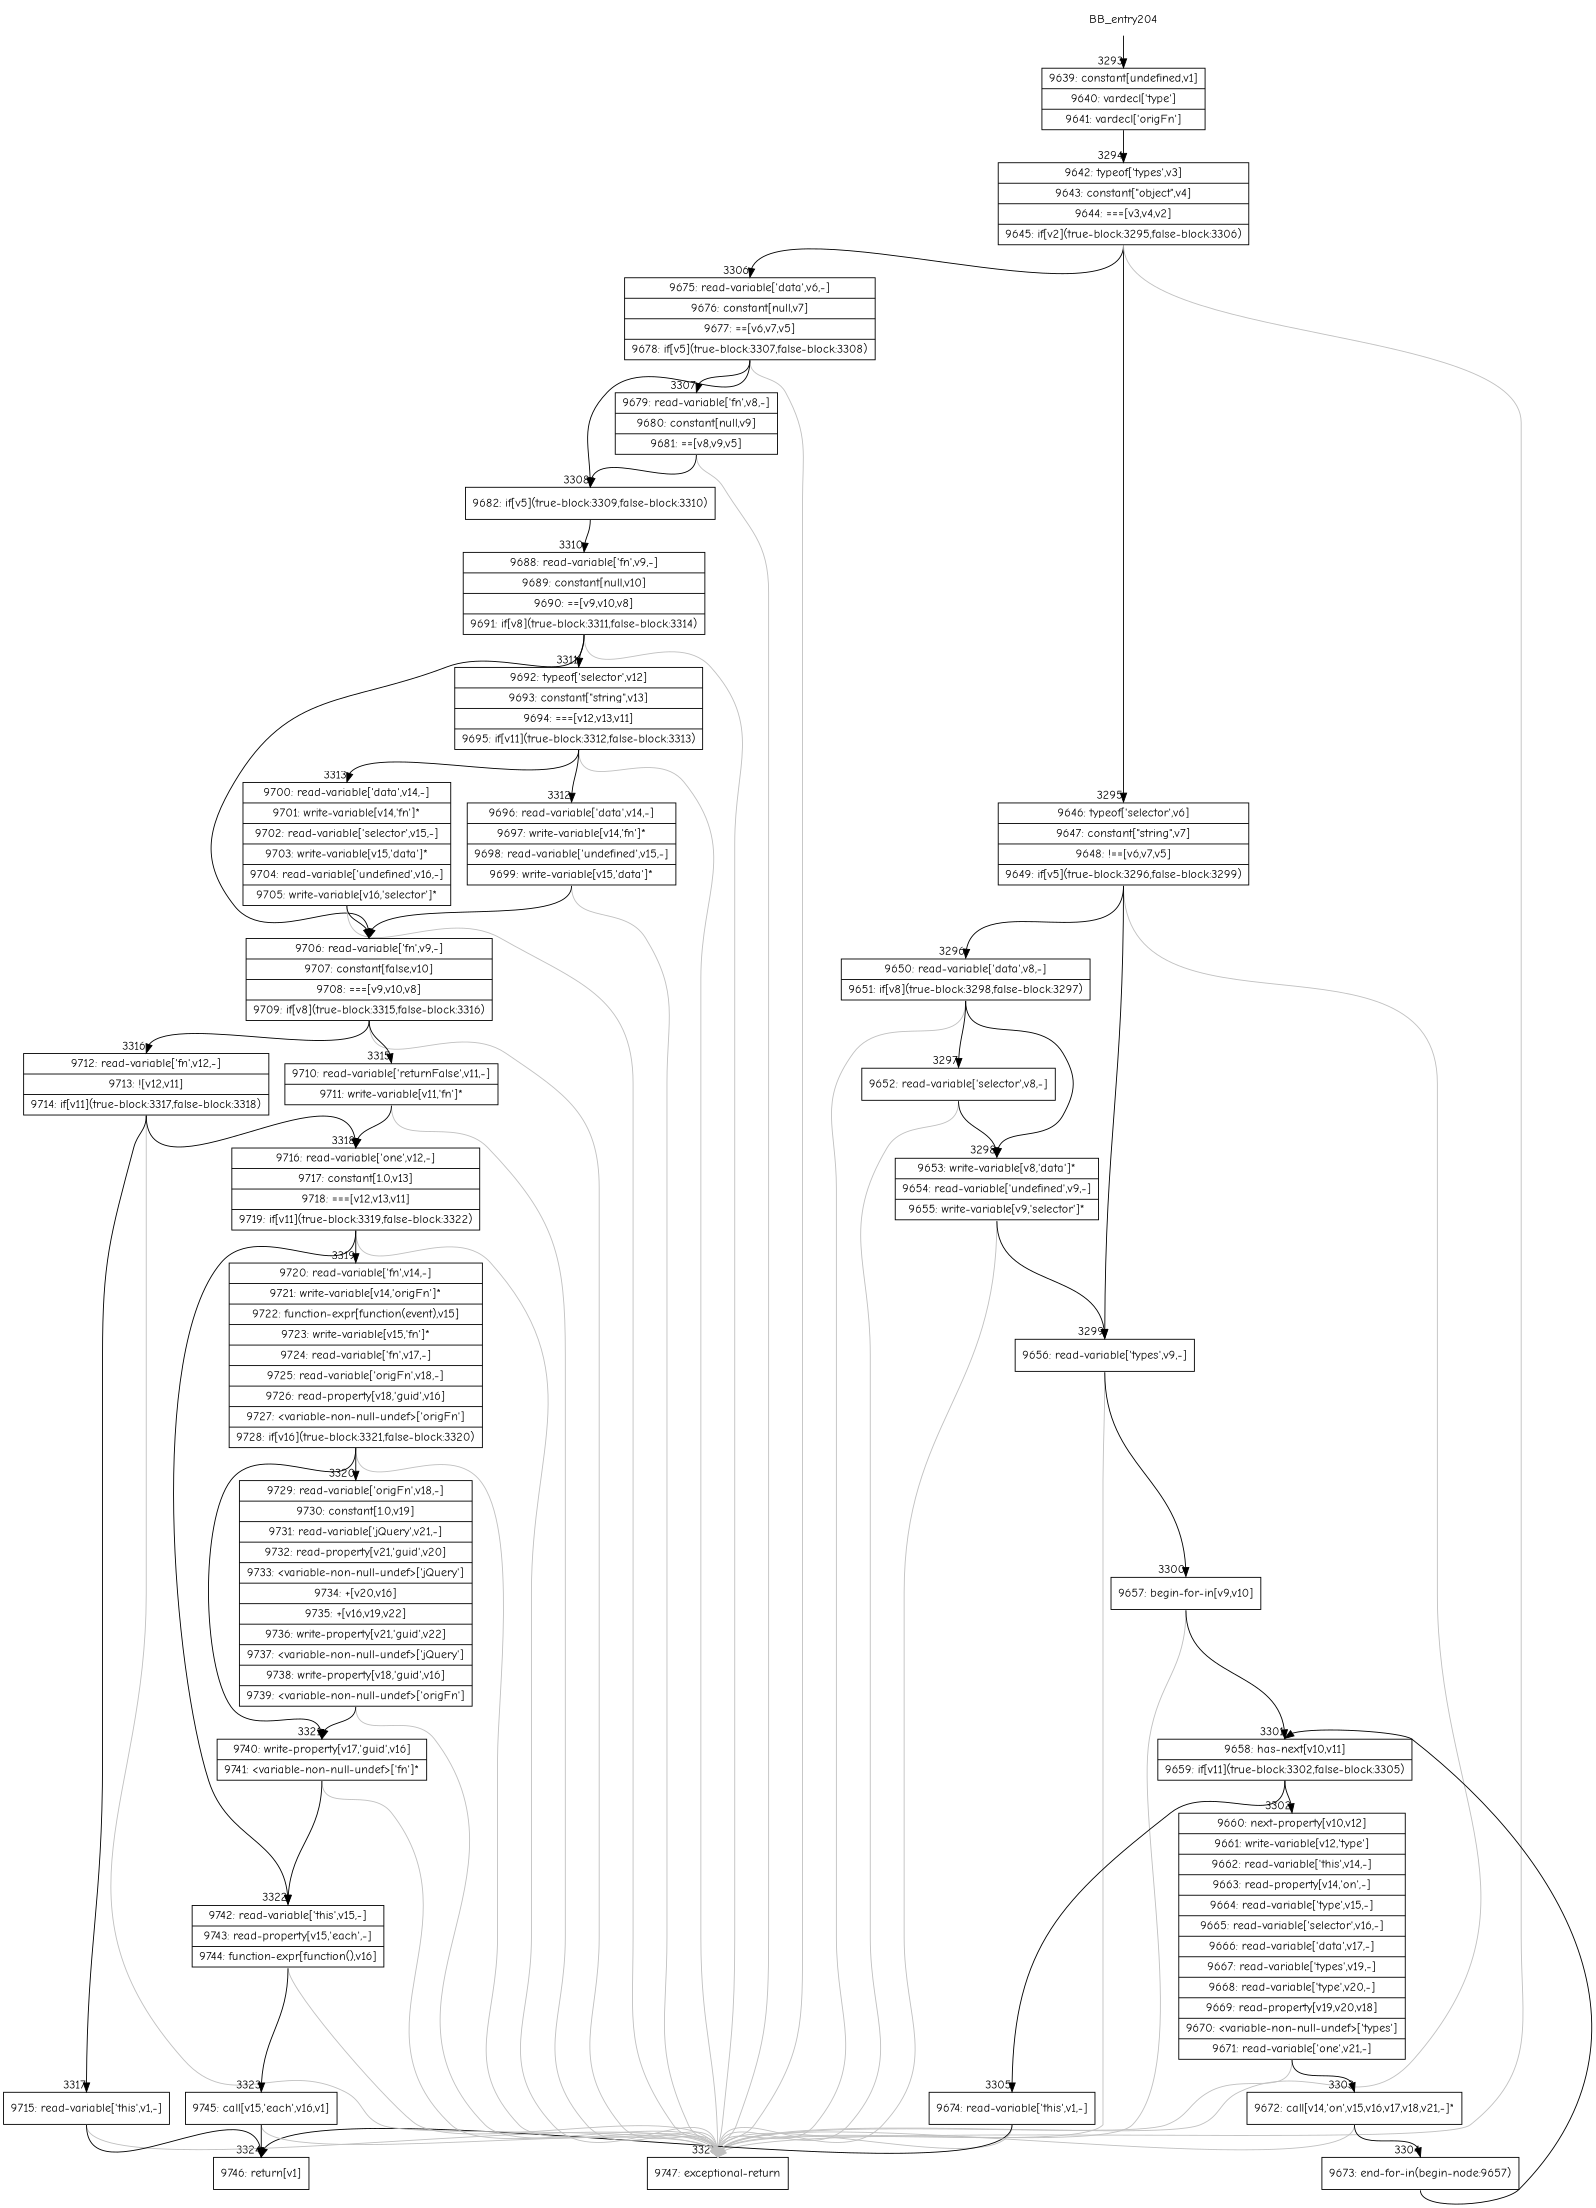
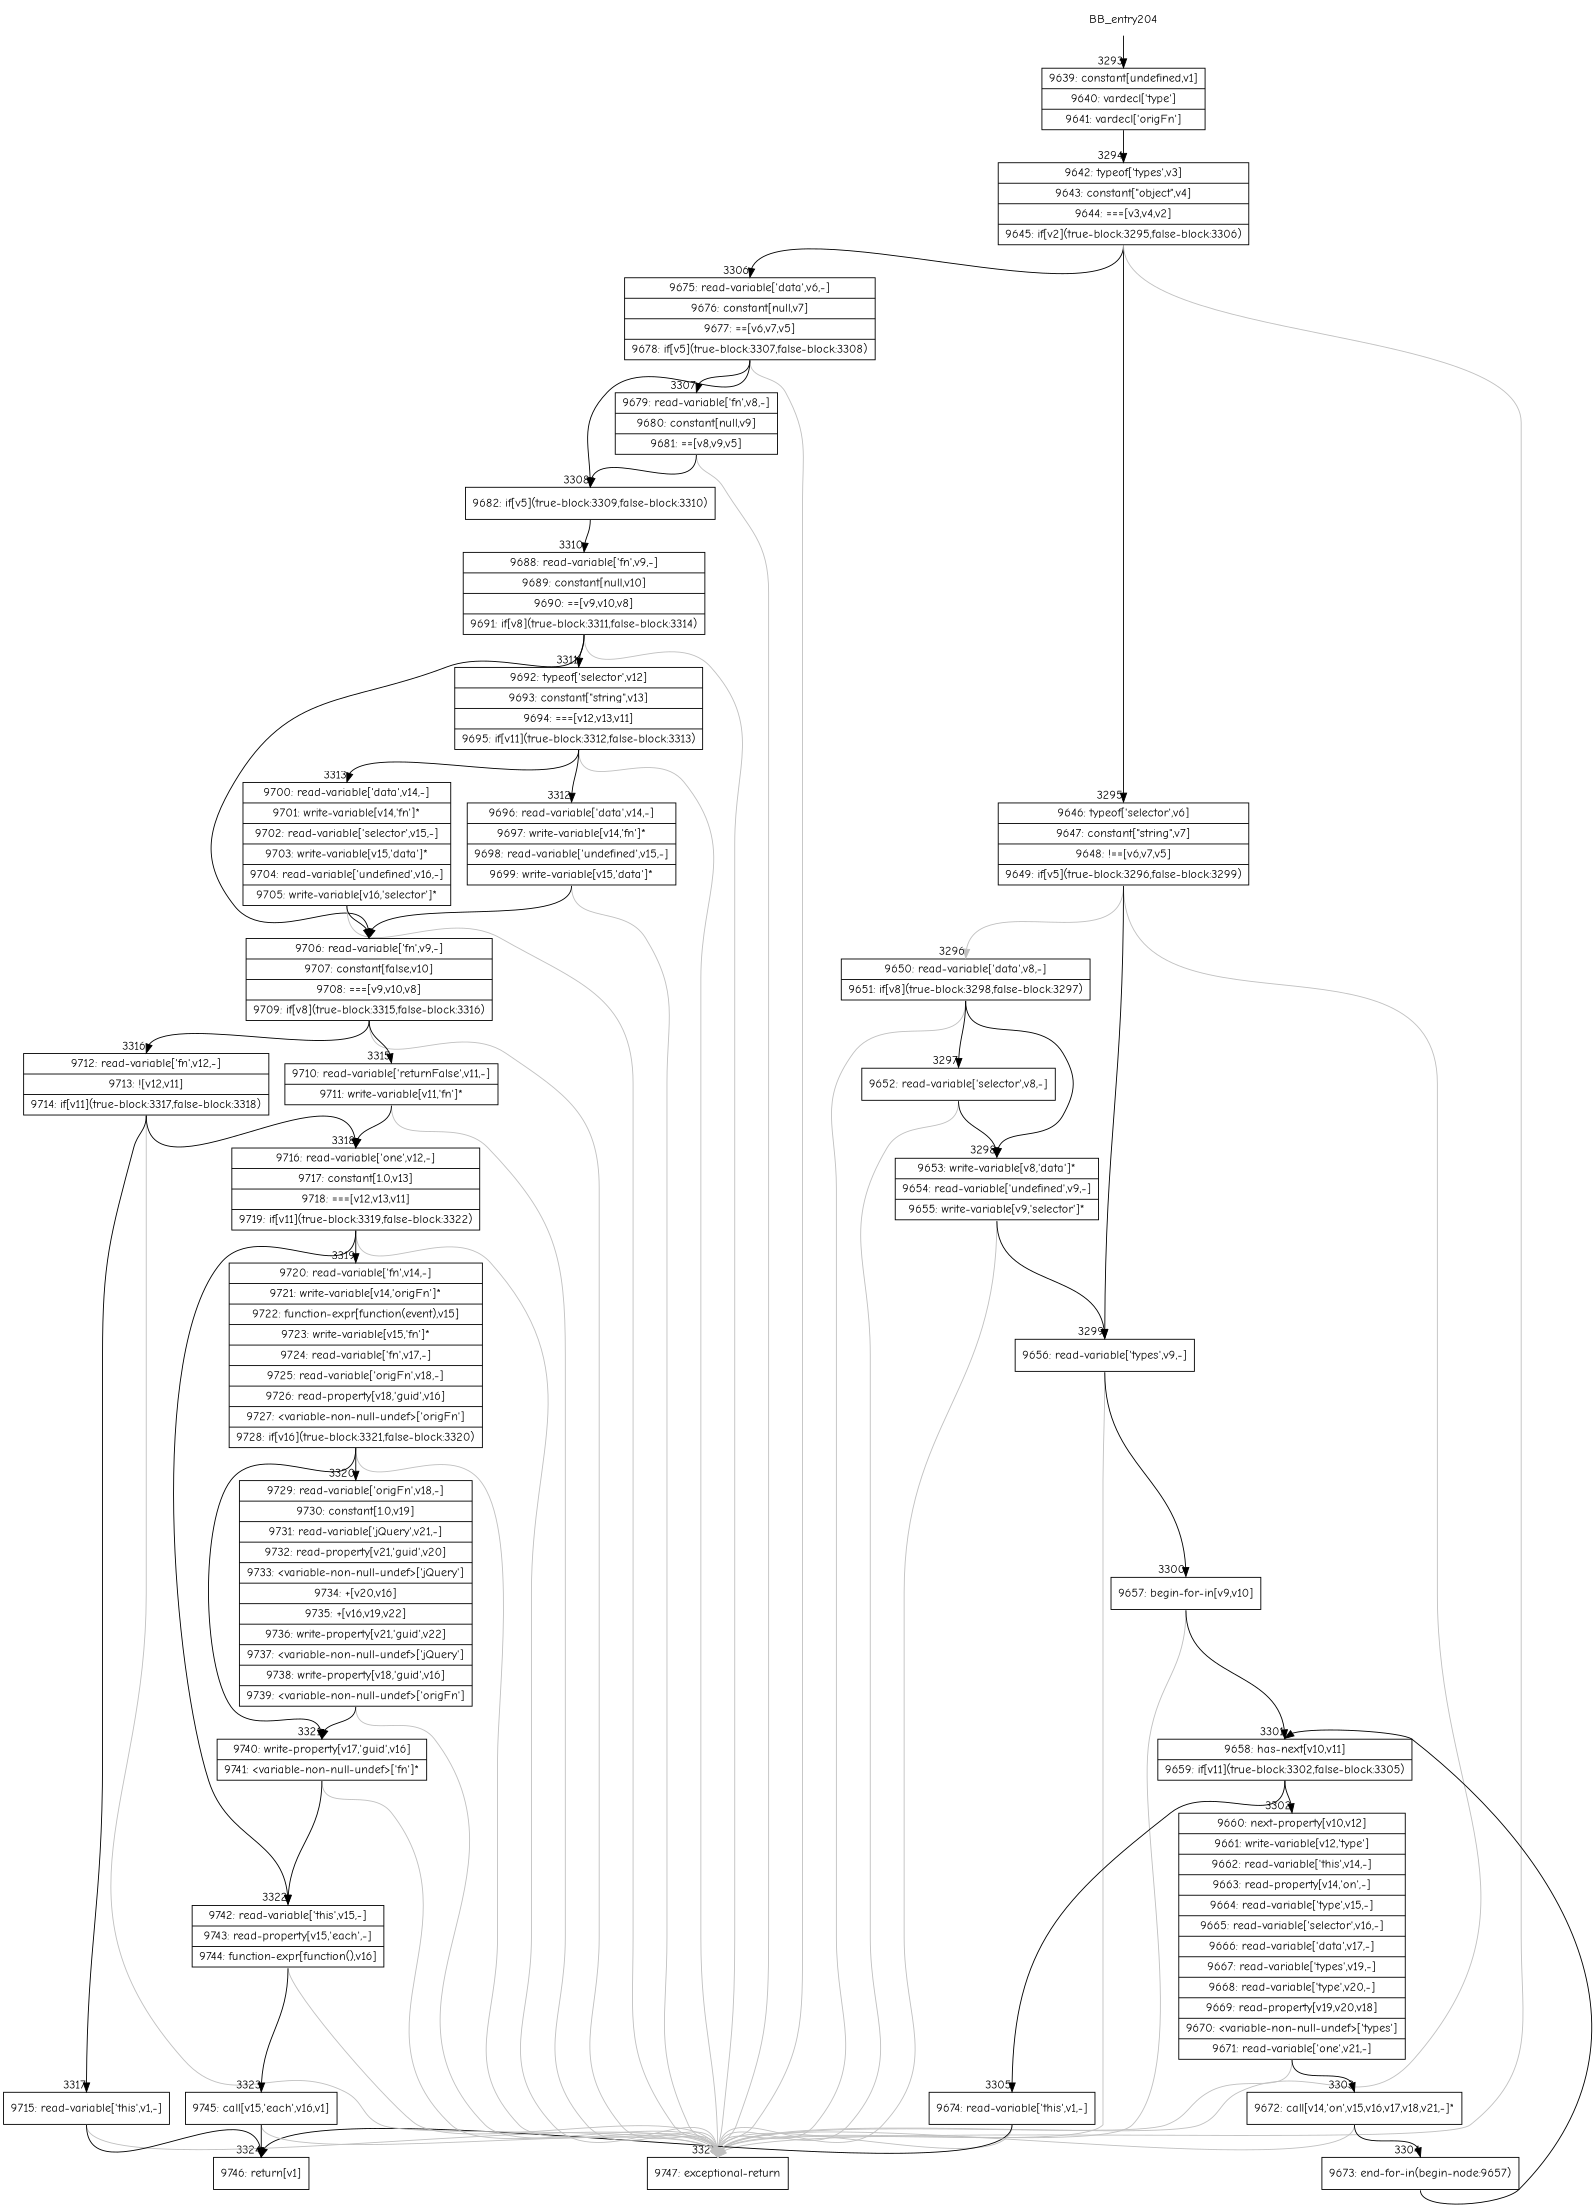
edge "9646: typeof['selector',v6]" -> "9650: read-variable['data',v8,-]": color black -> gray
